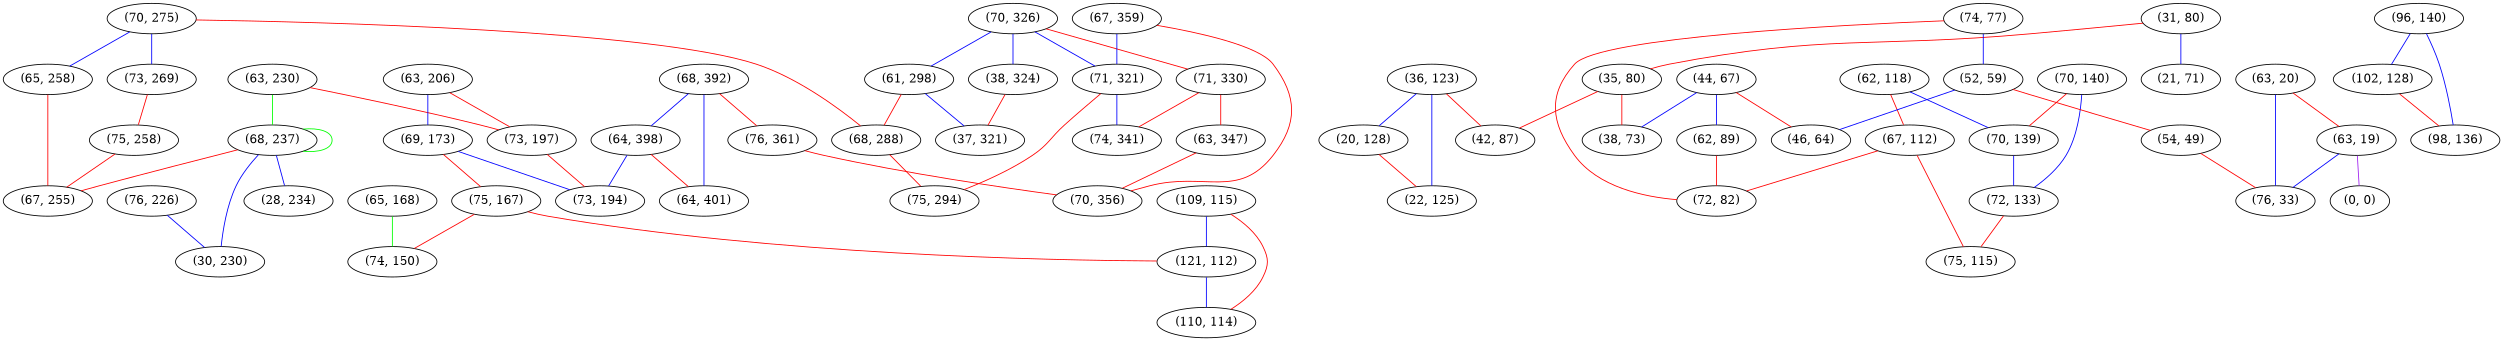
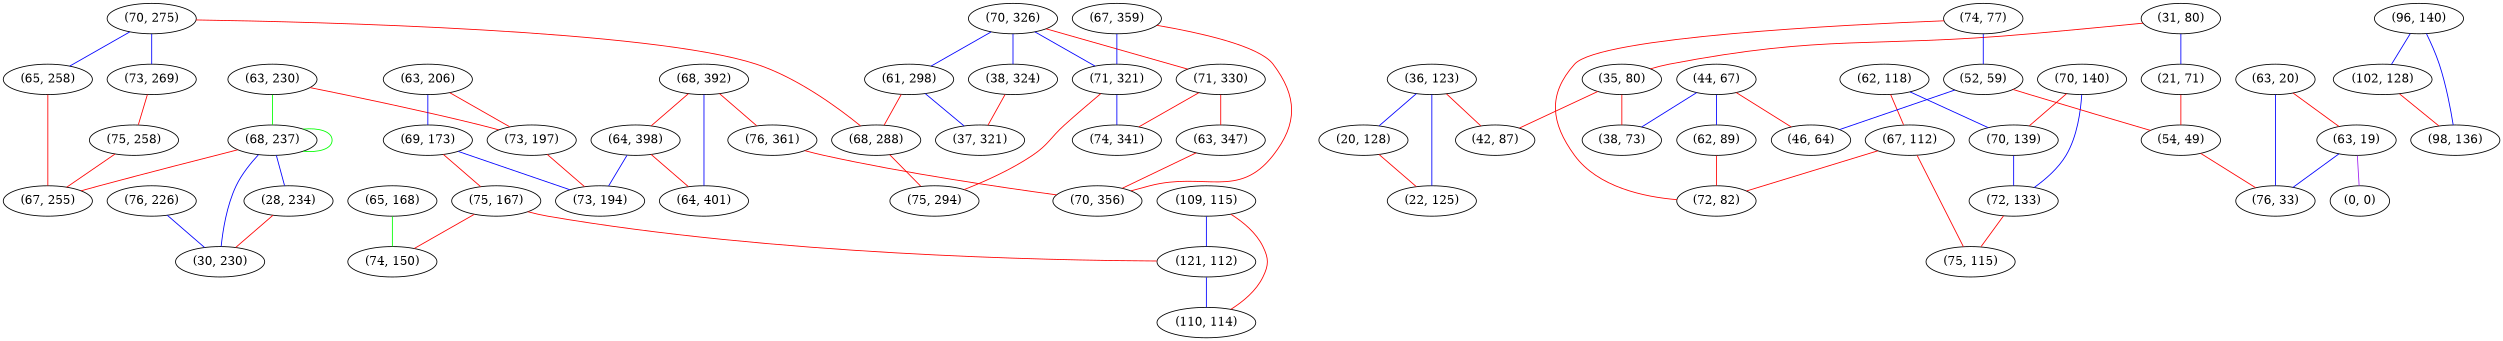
edge "(68, 392)" -- "(64, 398)": color blue -> red
edge "(21, 71)" -- "(54, 49)": added
edge "(28, 234)" -- "(30, 230)": added
